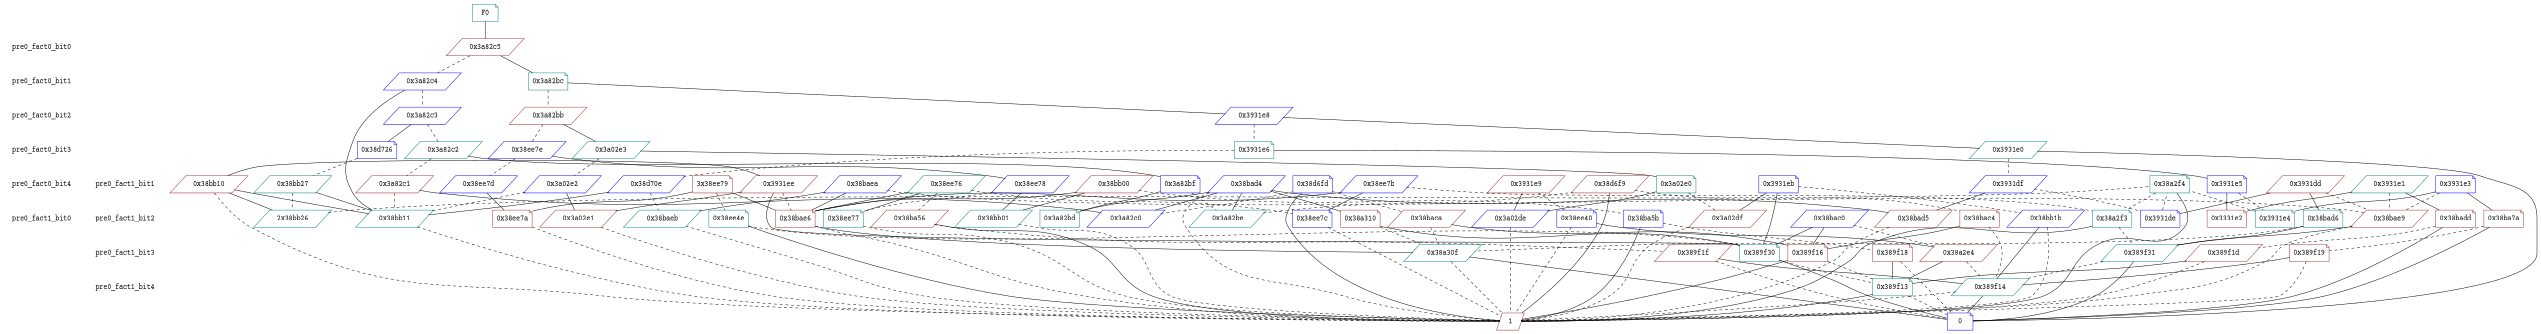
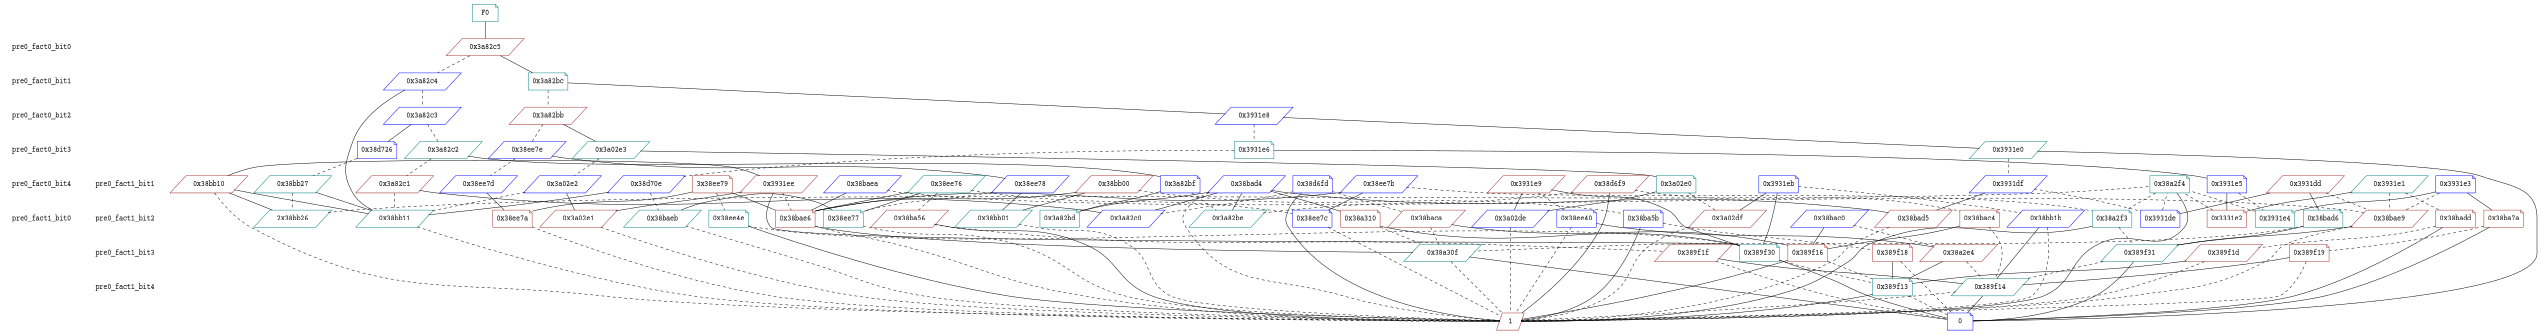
edge "0x3931e1" -- "0x38badd": style solid -> dashed
edge "0x38a2f4" -- "0x3331e2": added
edge "0x38baea" -- "0x38baeb": now "0x38ee77" -- "0x38baeb"
edge "0x38bac0" -- "0x389f30": now "0x3931e9" -- "0x389f30"
